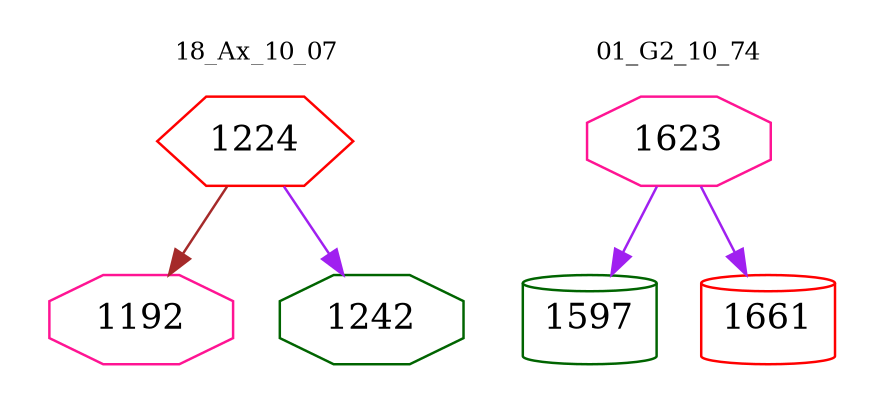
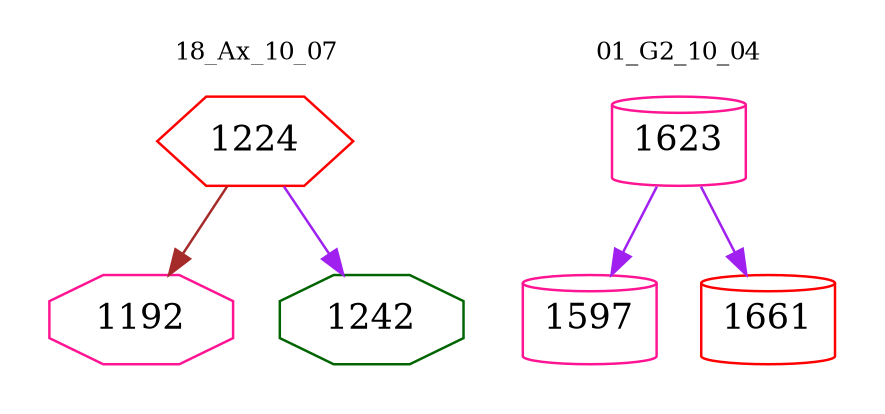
cluster "01_G2_10_74": label "01_G2_10_74" -> "01_G2_10_04"
node "1623": shape octagon -> cylinder
node "1597": color darkgreen -> deeppink
